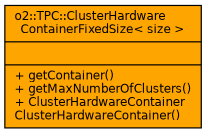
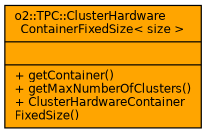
node "o2::TPC::ClusterHardware": text "ClusterHardwareContainer()" -> "FixedSize()"
